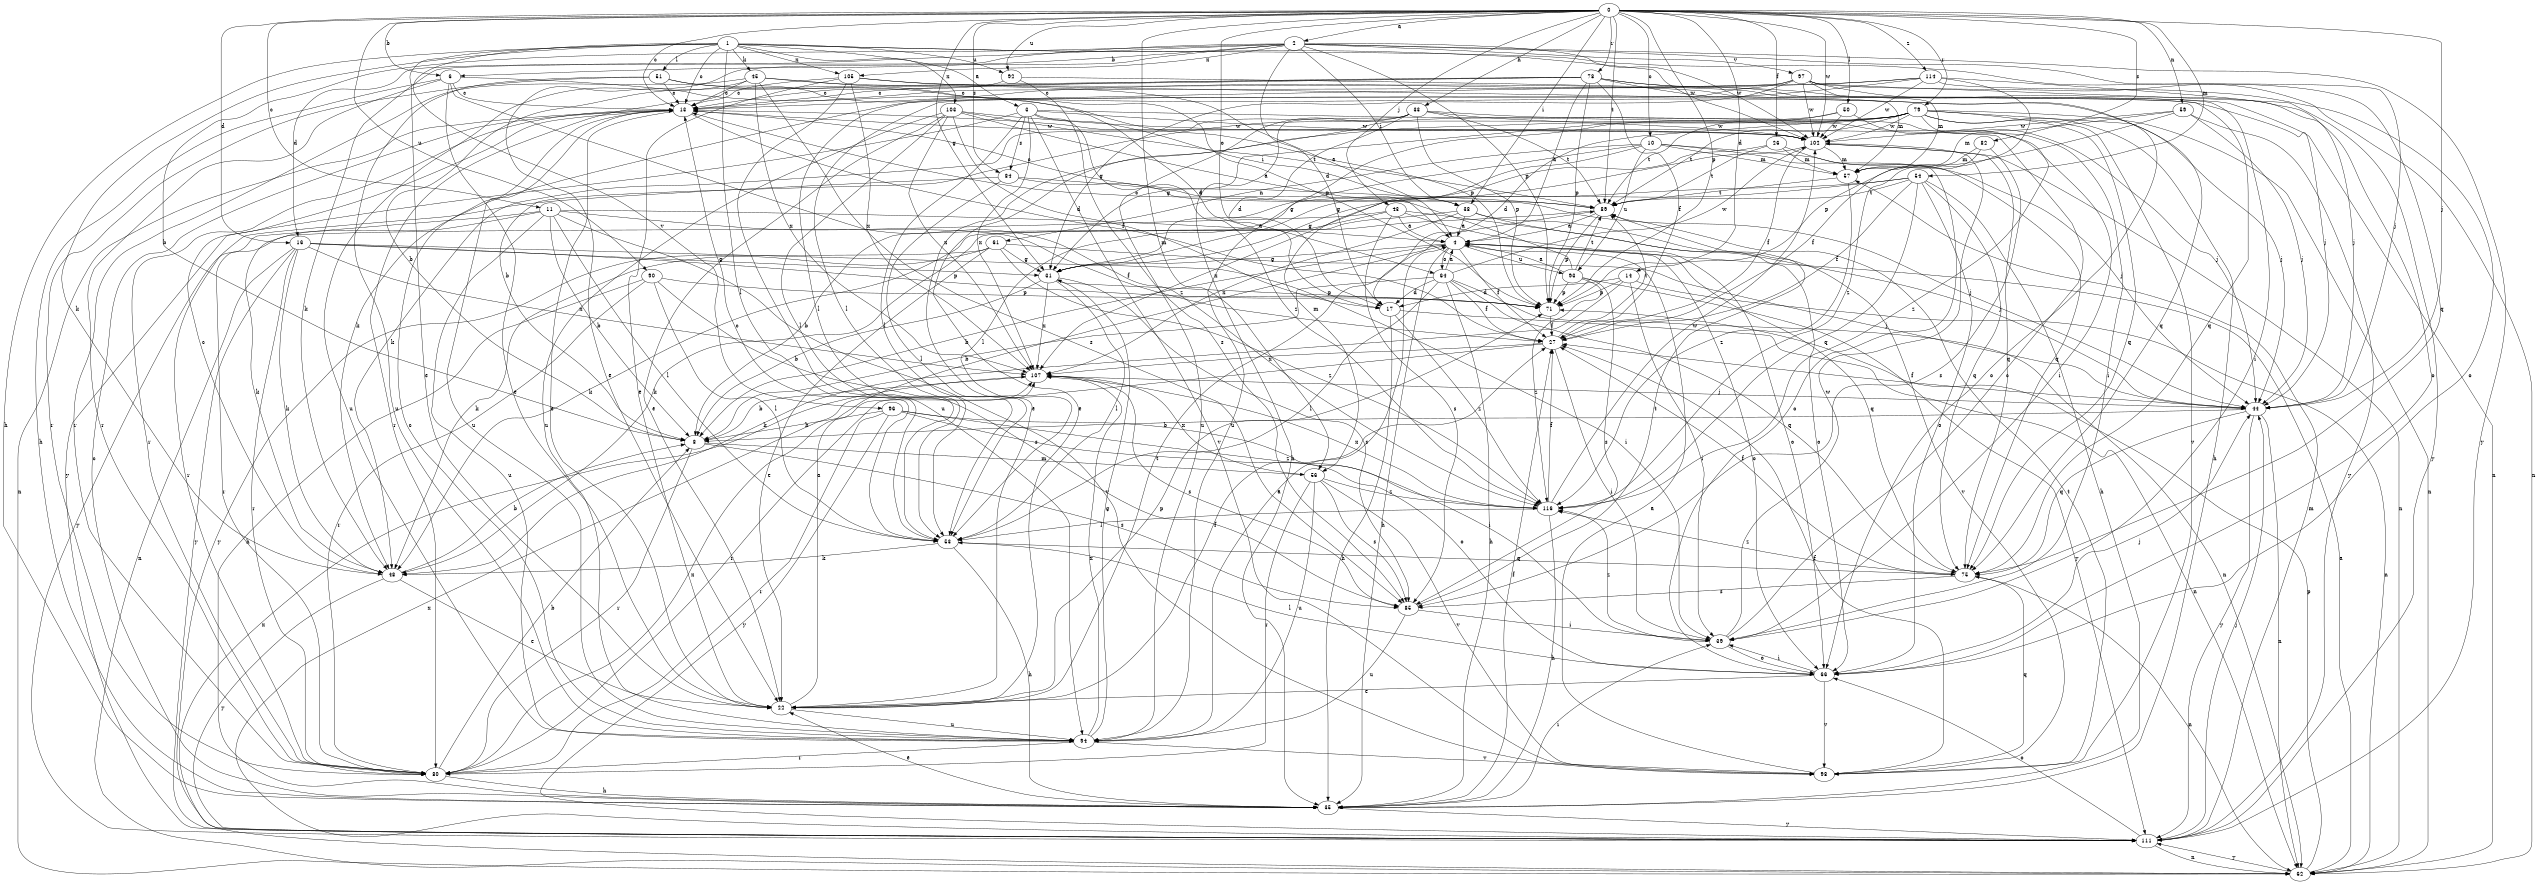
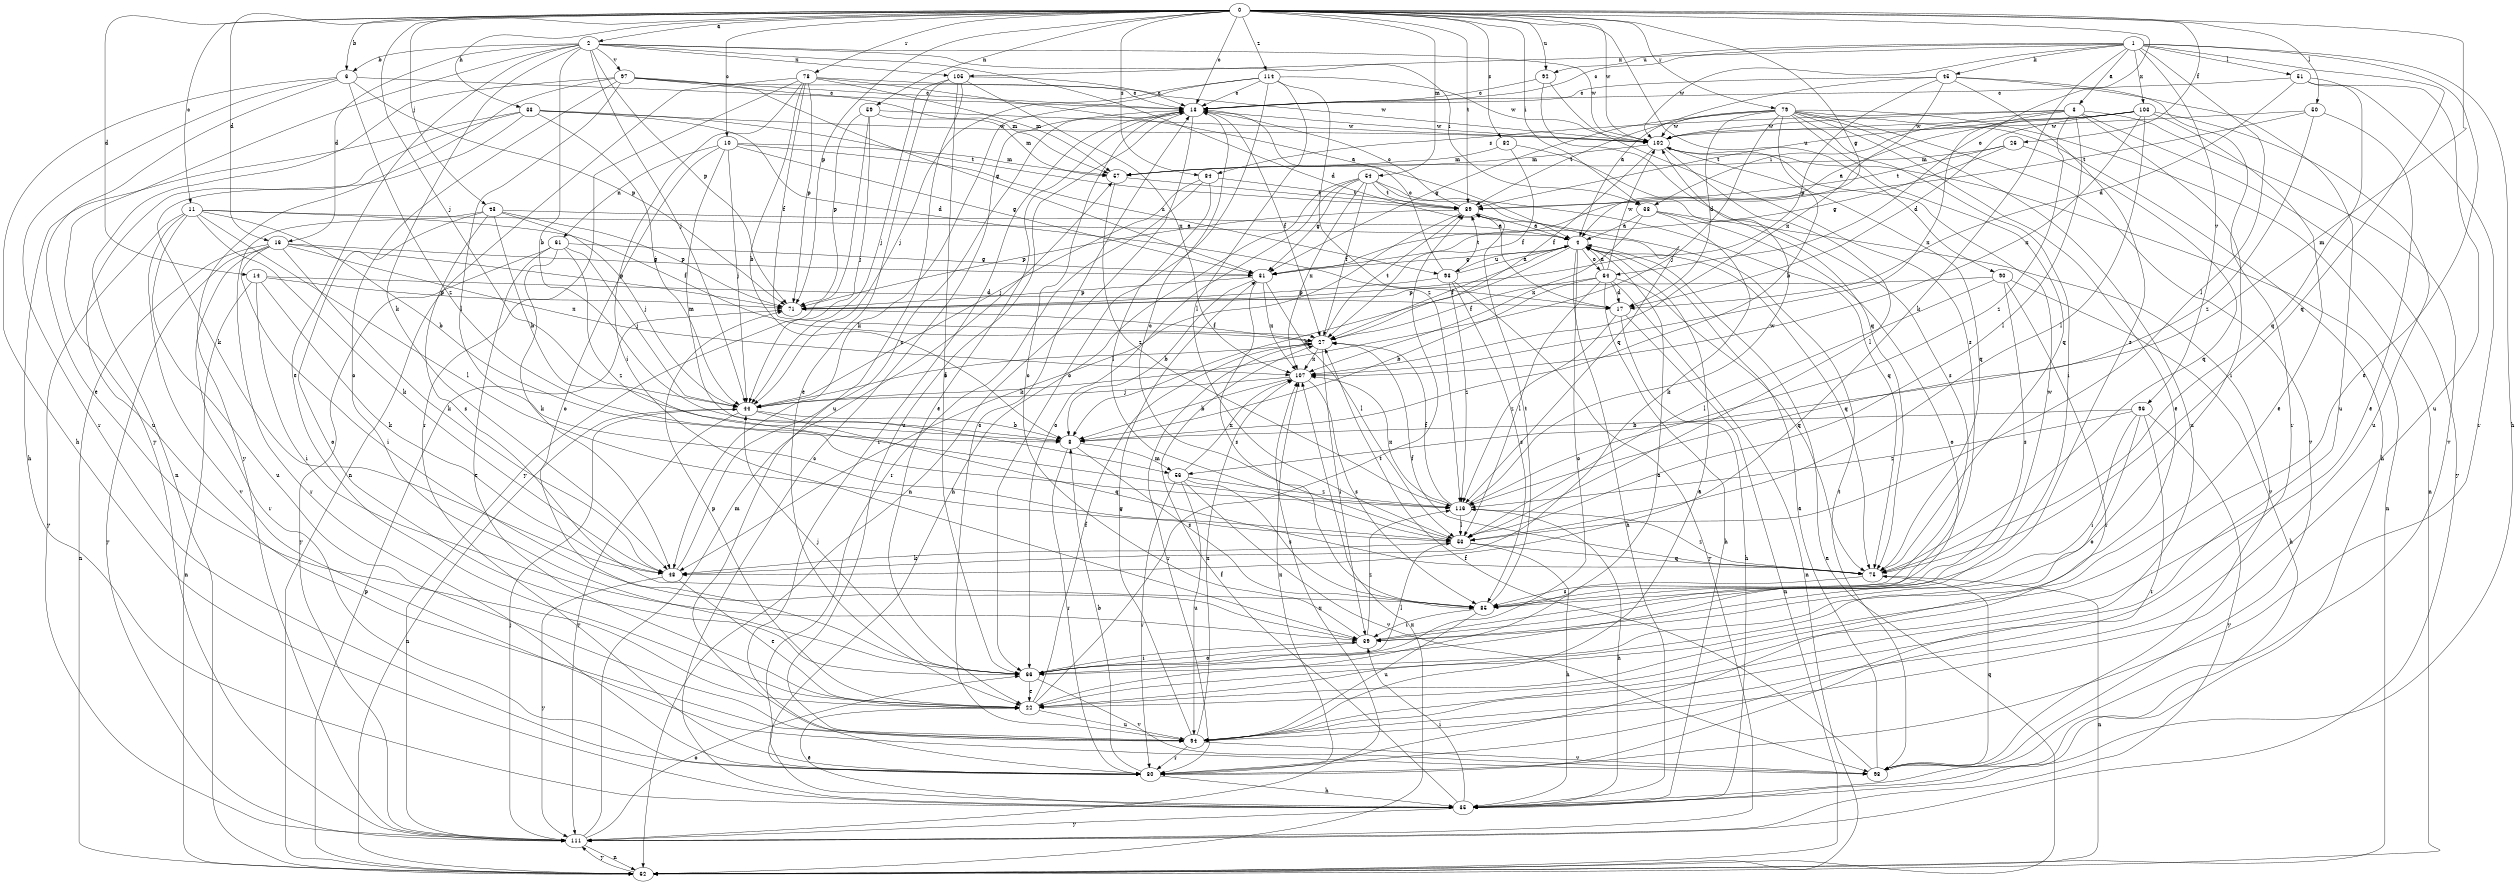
edge "33" -> "71": now "43" -> "71"
edge "48" -> "8": removed, label "b"
